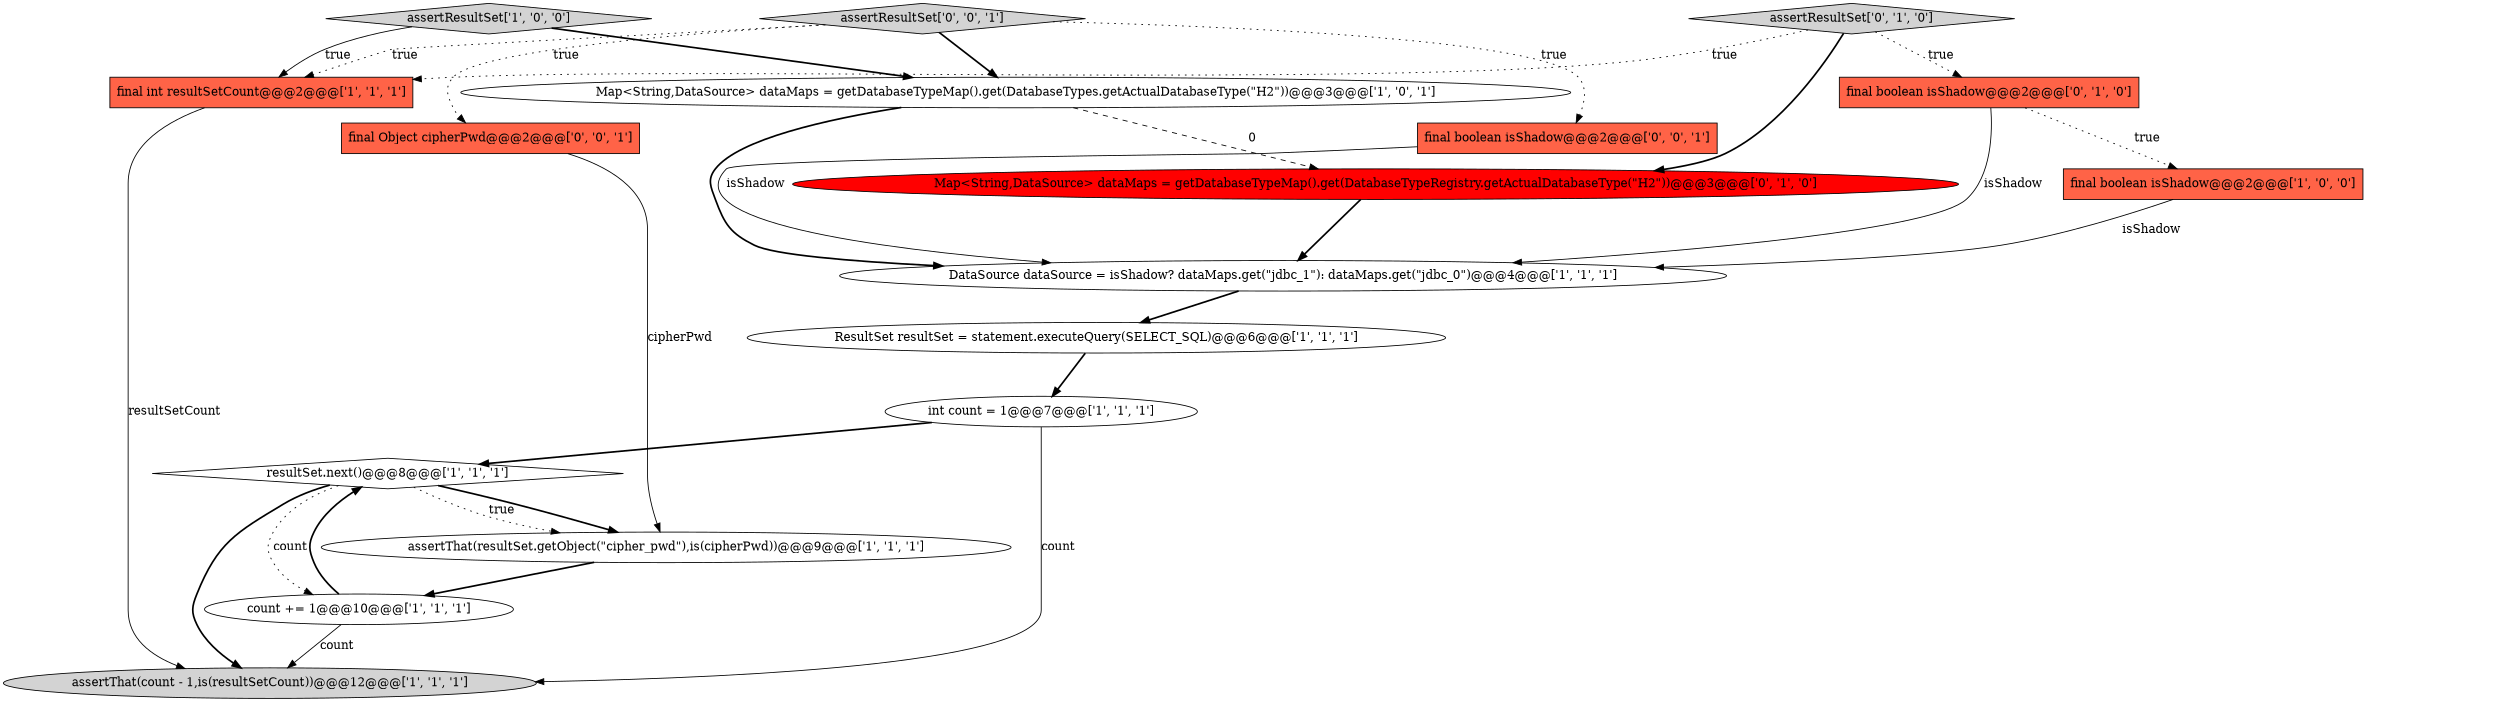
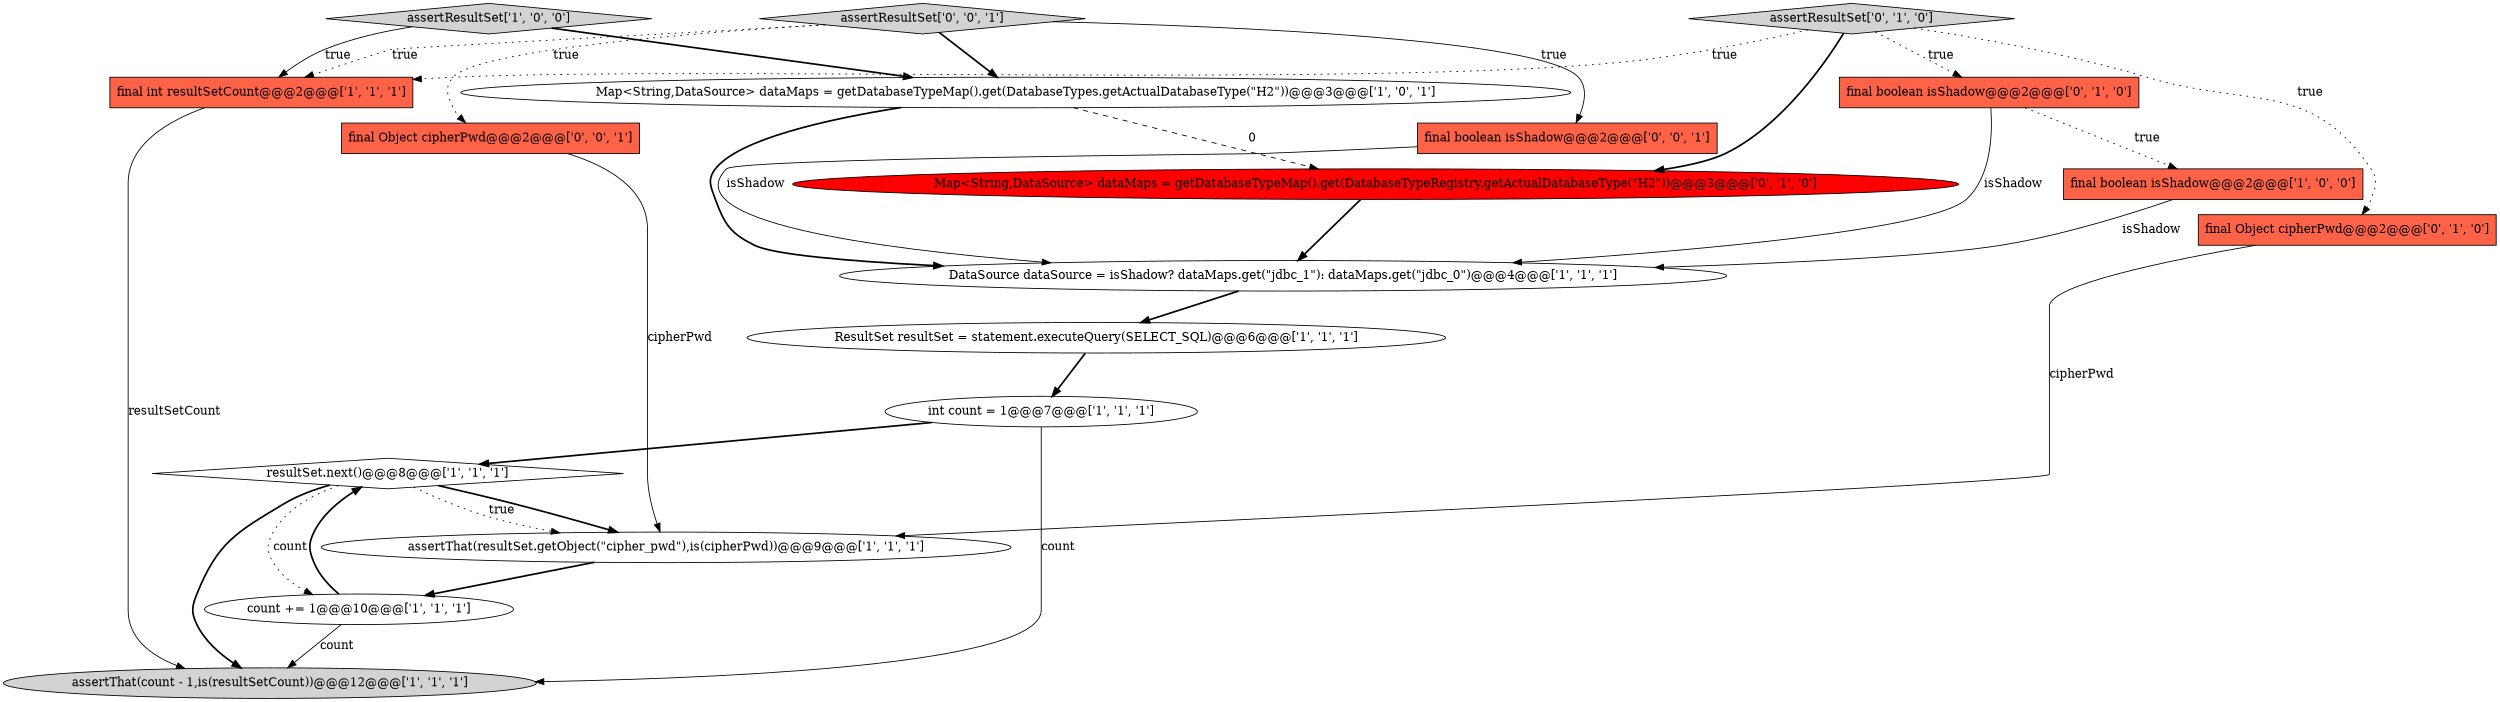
edge "assertResultSet['0', '0', '1']" -> "final boolean isShadow@@@2@@@['0', '0', '1']": style dotted -> solid
node "final Object cipherPwd@@@2@@@['0', '1', '0']": added
